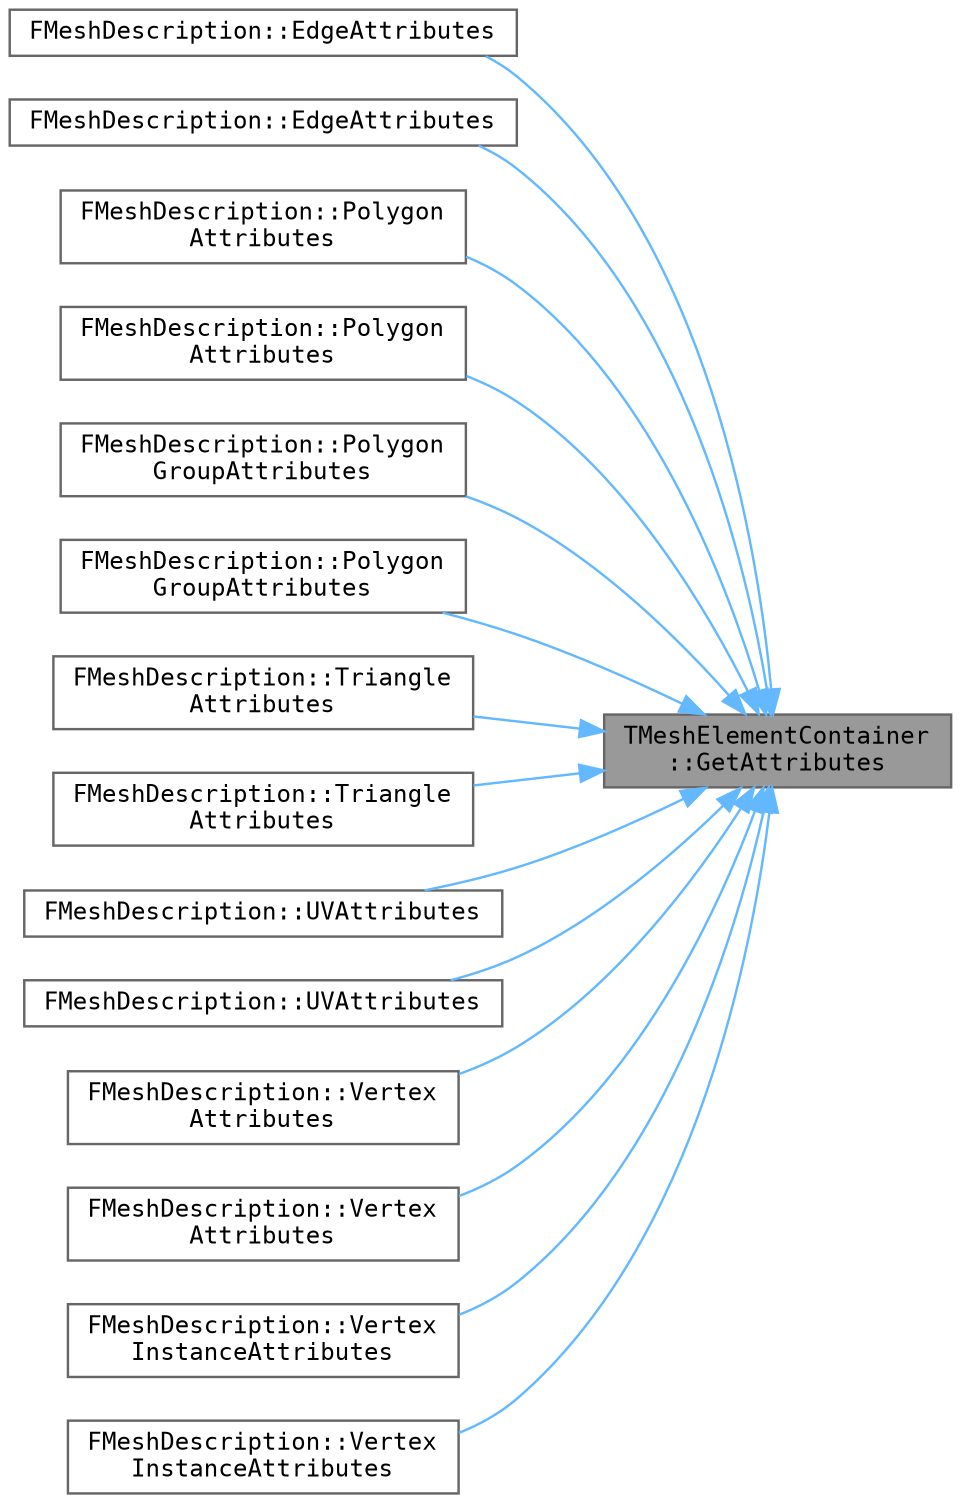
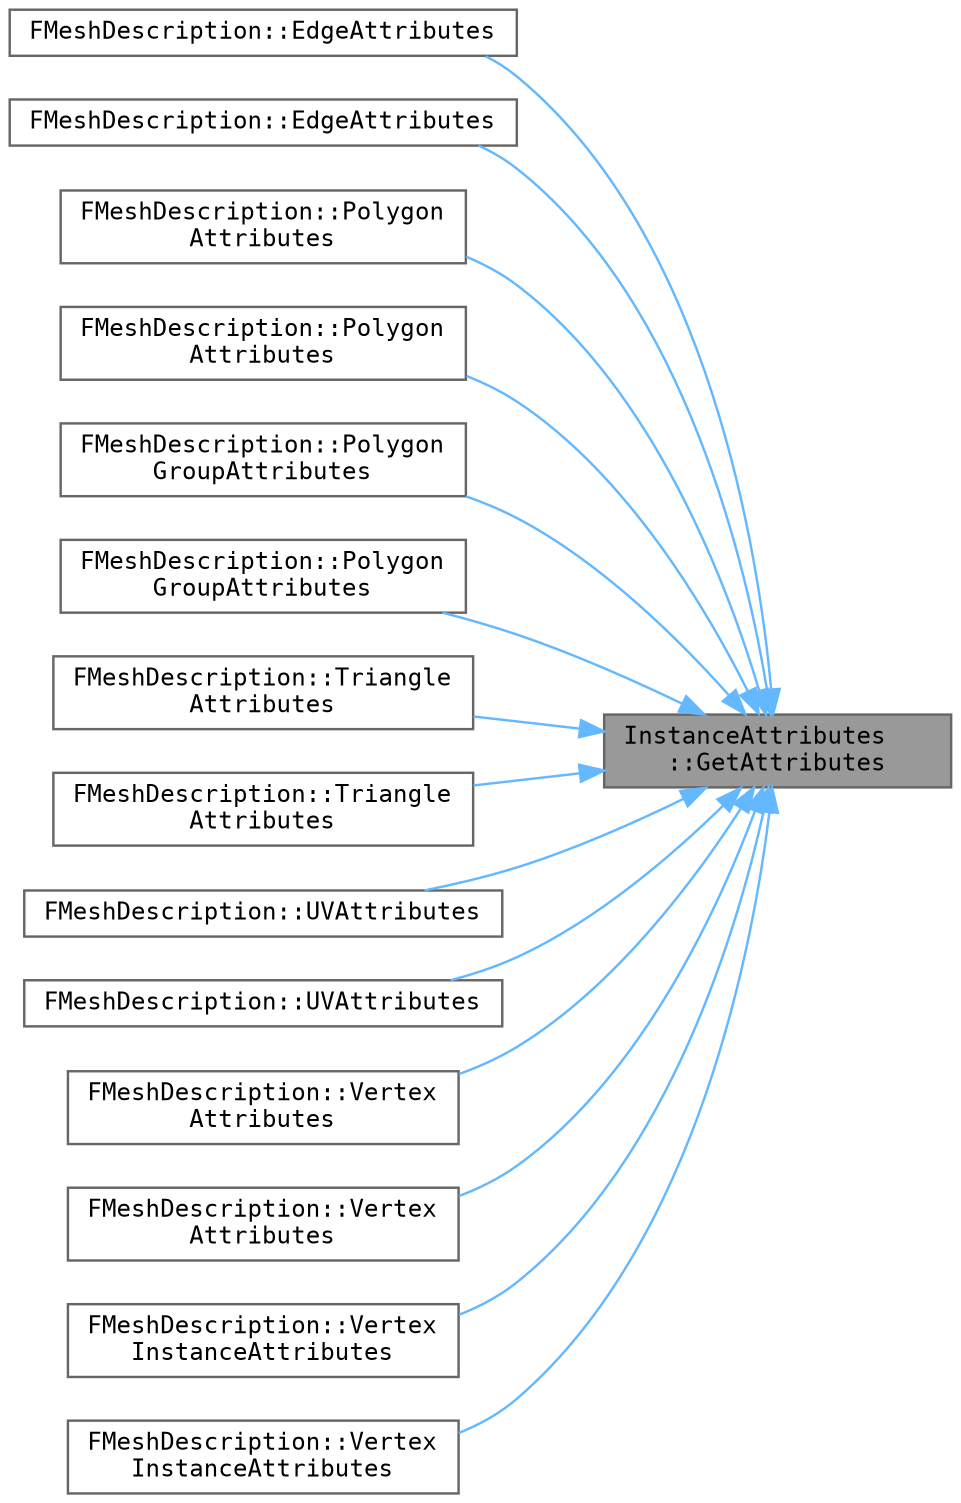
node "TMeshElementContainer ::GetAttributes": label "TMeshElementContainer ::GetAttributes" -> "InstanceAttributes ::GetAttributes"
